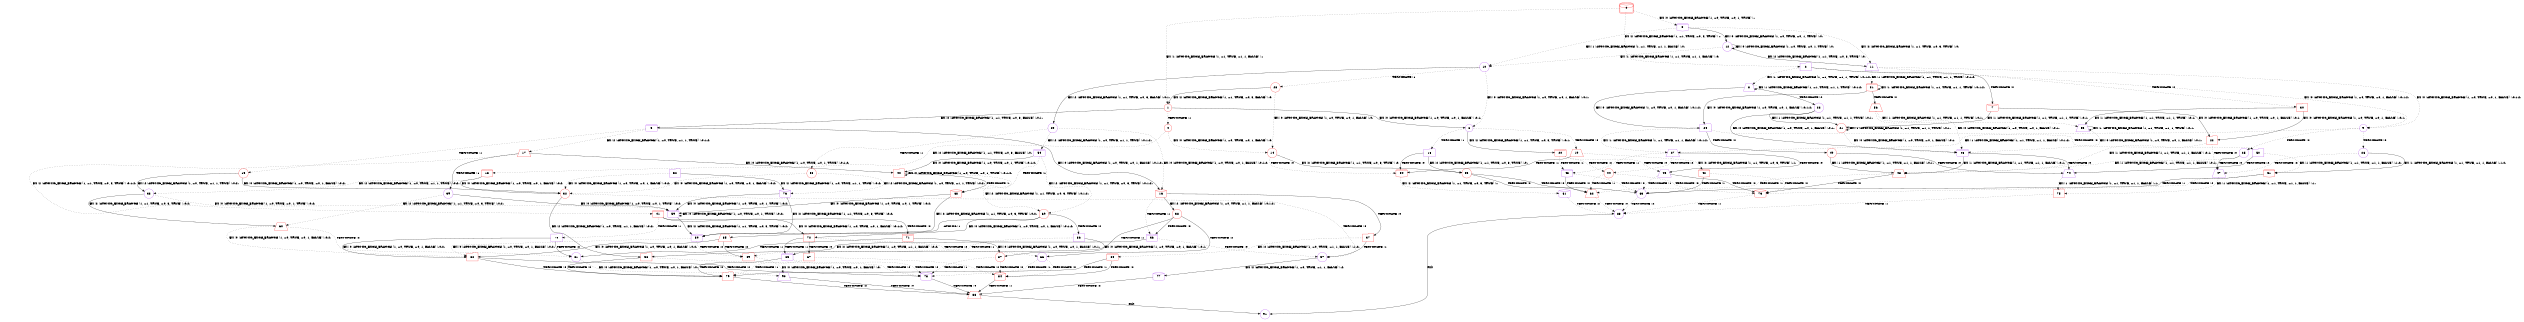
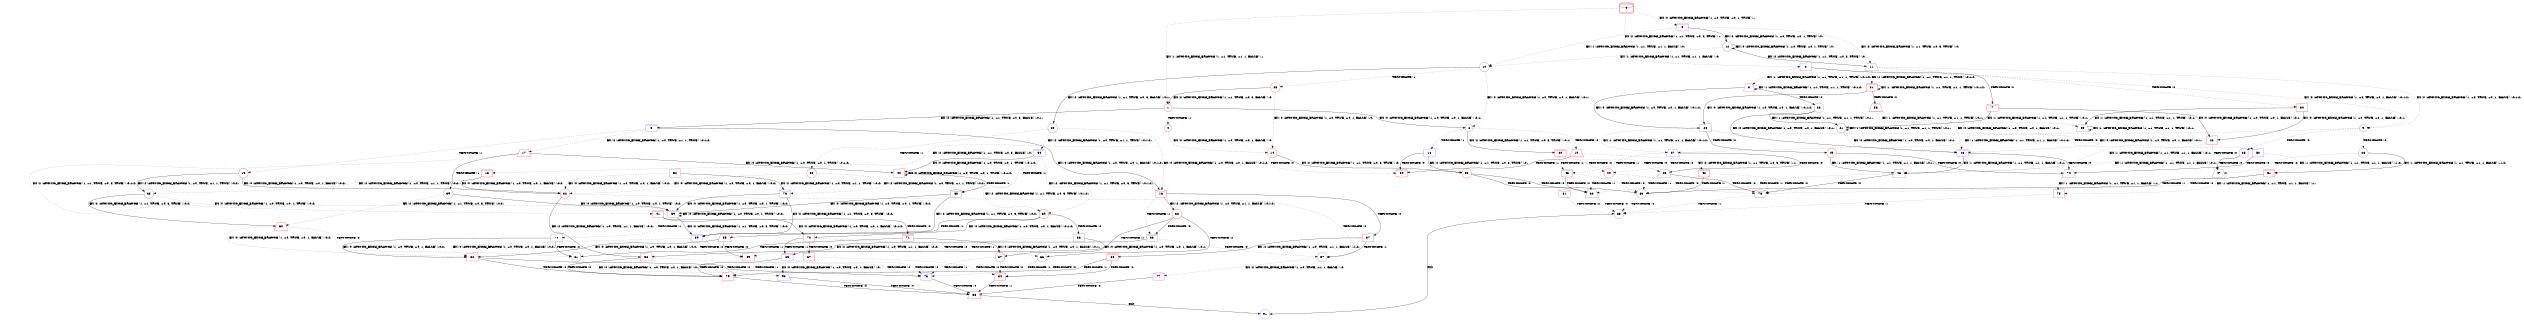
edge "34" -> "61": removed, label "EX !2 !ATOMIC_EXCH_BRANCH (1, +1, TRUE, +0, 3, TRUE) !::"
edge "69" -> "85": label "ATOMIC !1" -> "TERMINATE !1"
edge "37" -> "64": style dotted -> solid
edge "57" -> "77": style solid -> dotted
